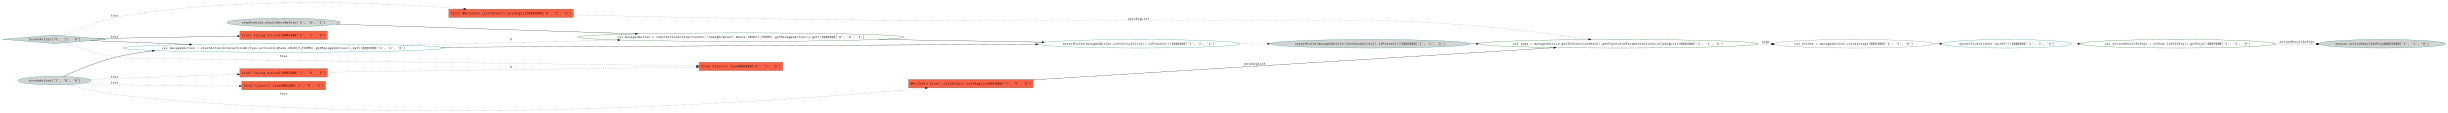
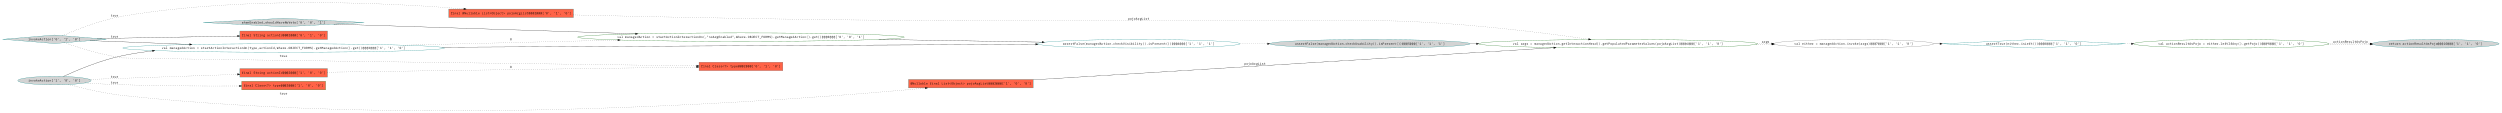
node "whenEnabled_shouldHaveNoVeto['0', '0', '1']": shape ellipse -> diamond
node "assertTrue(either.isLeft())@@@8@@@['1', '1', '0']": shape ellipse -> diamond
